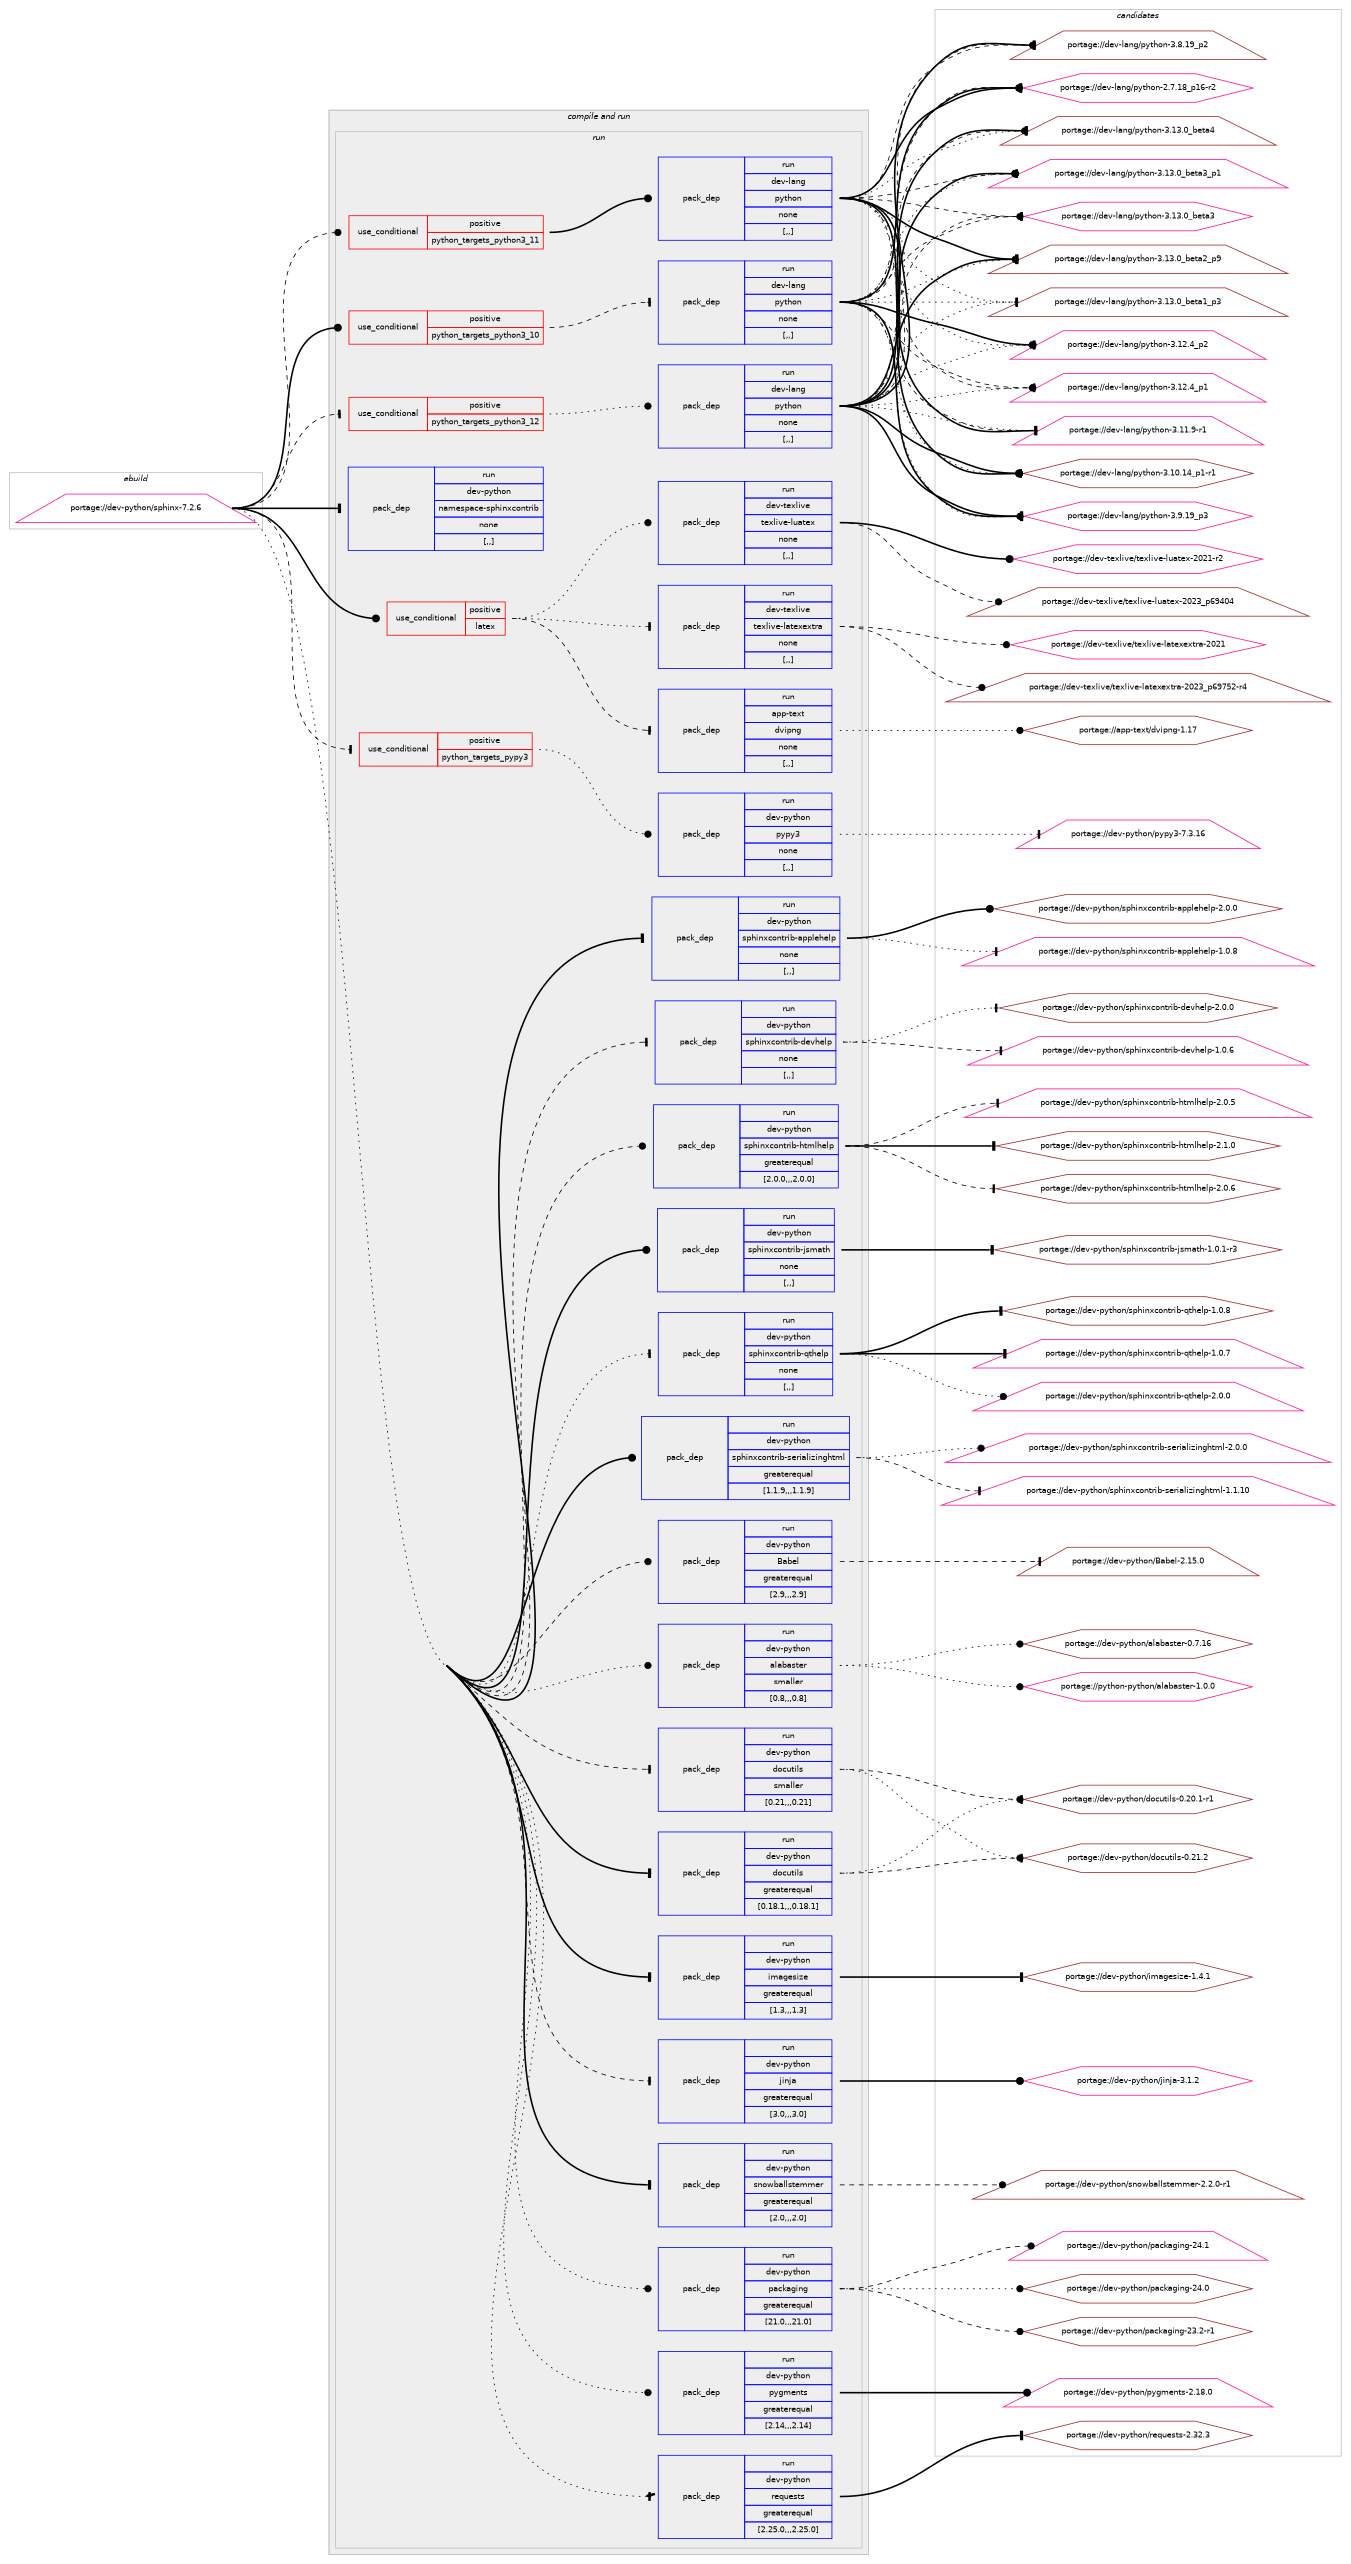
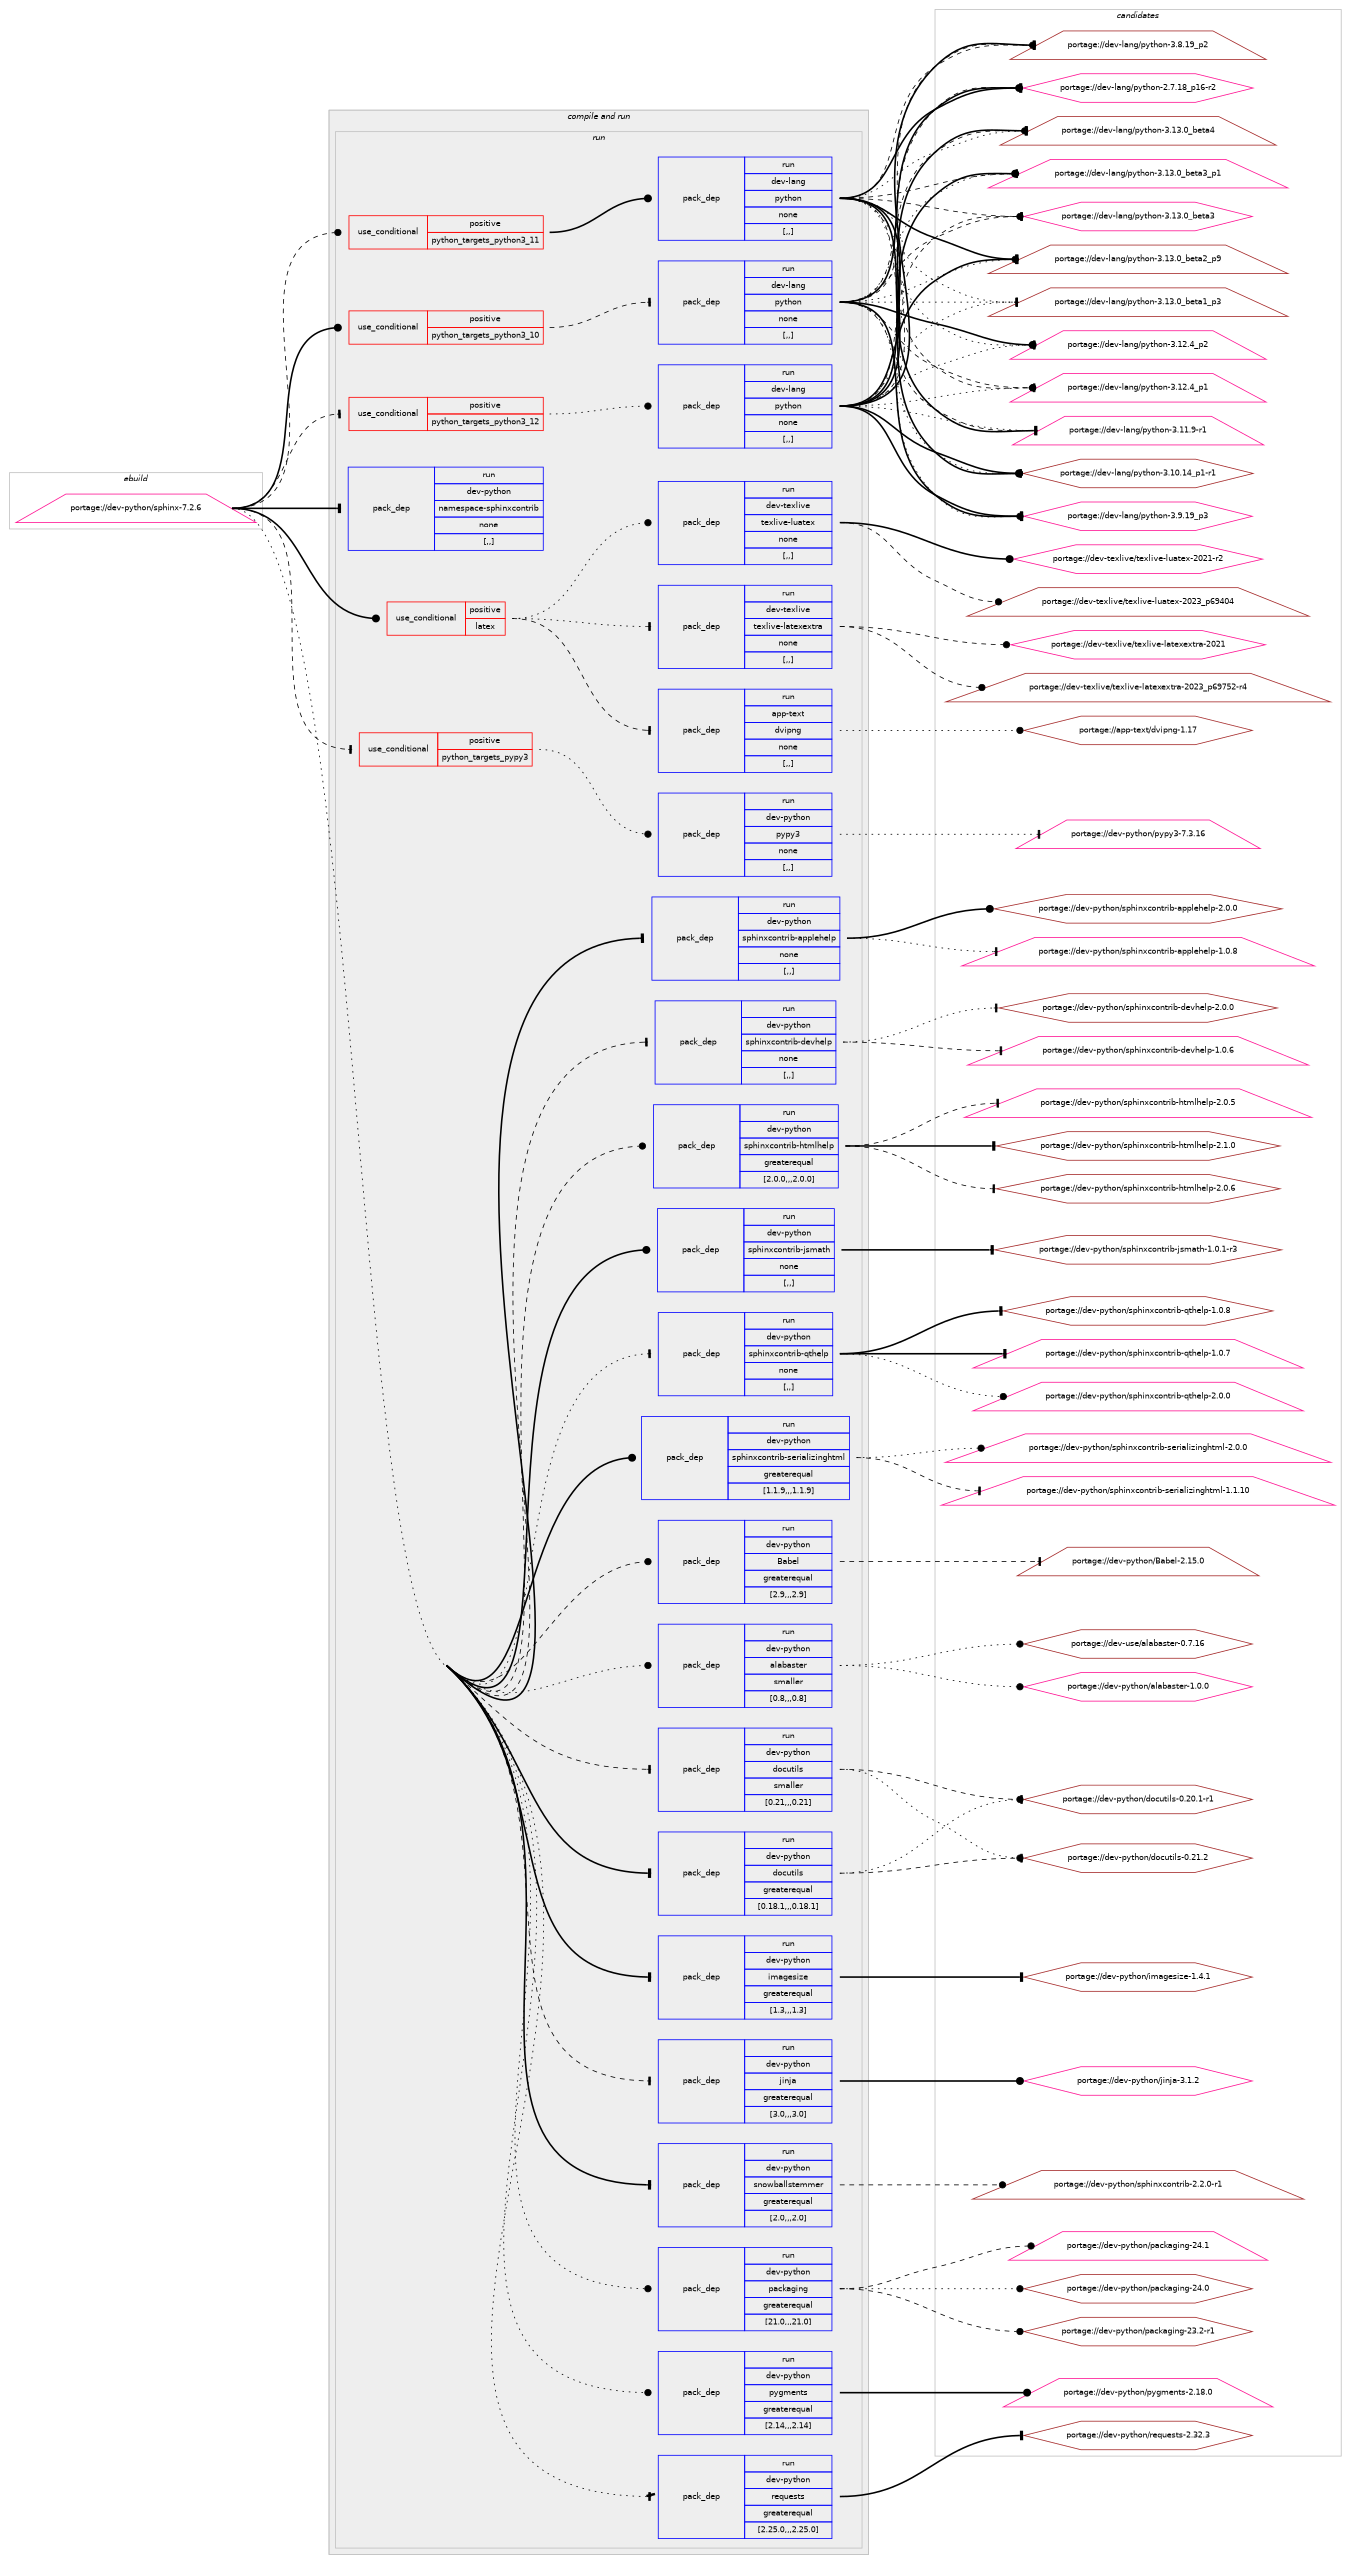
node "portage://dev-python/alabaster-0.7.16": label "portage://dev-python/alabaster-0.7.16" -> "portage://dev-use/alabaster-0.7.16"
node "portage://python-python/alabaster-1.0.0": label "portage://python-python/alabaster-1.0.0" -> "portage://dev-python/alabaster-1.0.0"
node "portage://dev-python/snowballstemmer-2.2.0-r1": label "portage://dev-python/snowballstemmer-2.2.0-r1" -> "portage://dev-python/sphinxcontrib-2.2.0-r1"
